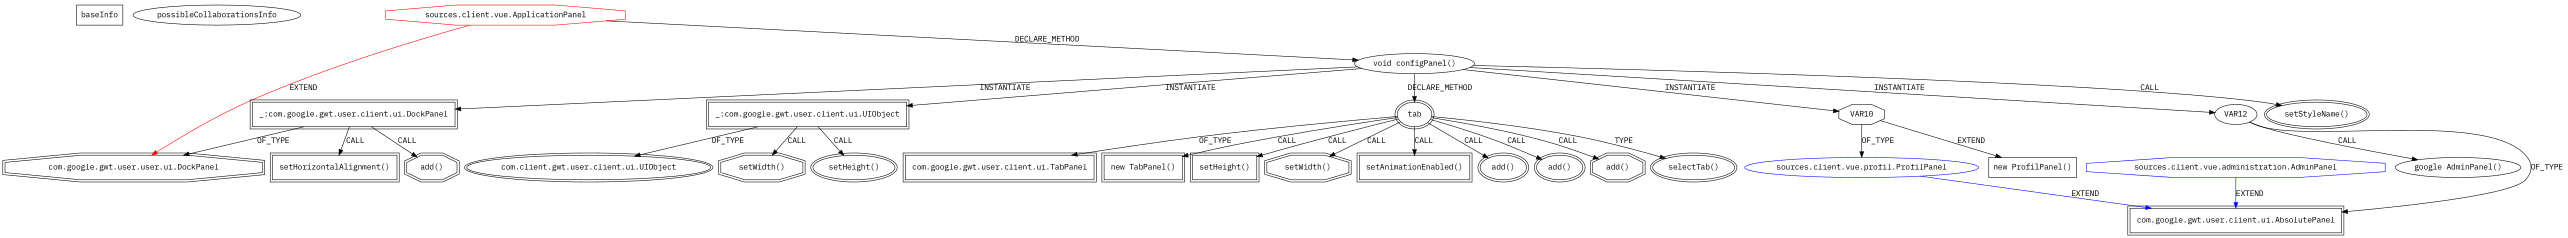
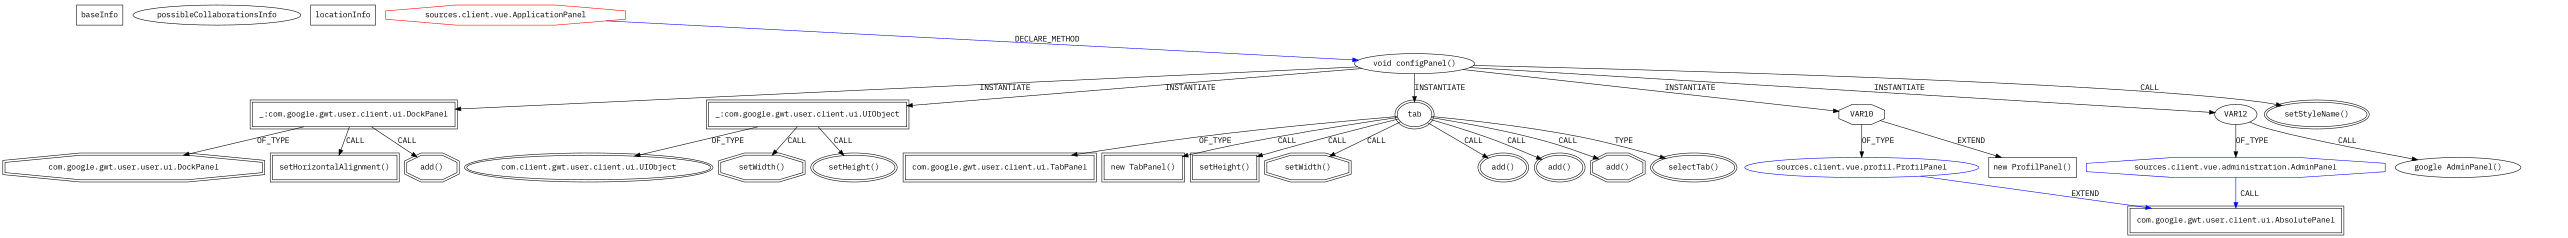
node "locationInfo": added
edge "sources.client.vue.ApplicationPanel" -> "void configPanel()": color black -> blue
edge "sources.client.vue.ApplicationPanel" -> "com.google.gwt.user.user.ui.DockPanel": removed, label "EXTEND"
edge "void configPanel()" -> "tab": label "DECLARE_METHOD" -> "INSTANTIATE"
edge "VAR12" -> "com.google.gwt.user.client.ui.AbsolutePanel": now "VAR12" -> "sources.client.vue.administration.AdminPanel"
node "setAnimationEnabled()": removed
edge "sources.client.vue.administration.AdminPanel" -> "com.google.gwt.user.client.ui.AbsolutePanel": label "EXTEND" -> "CALL"
